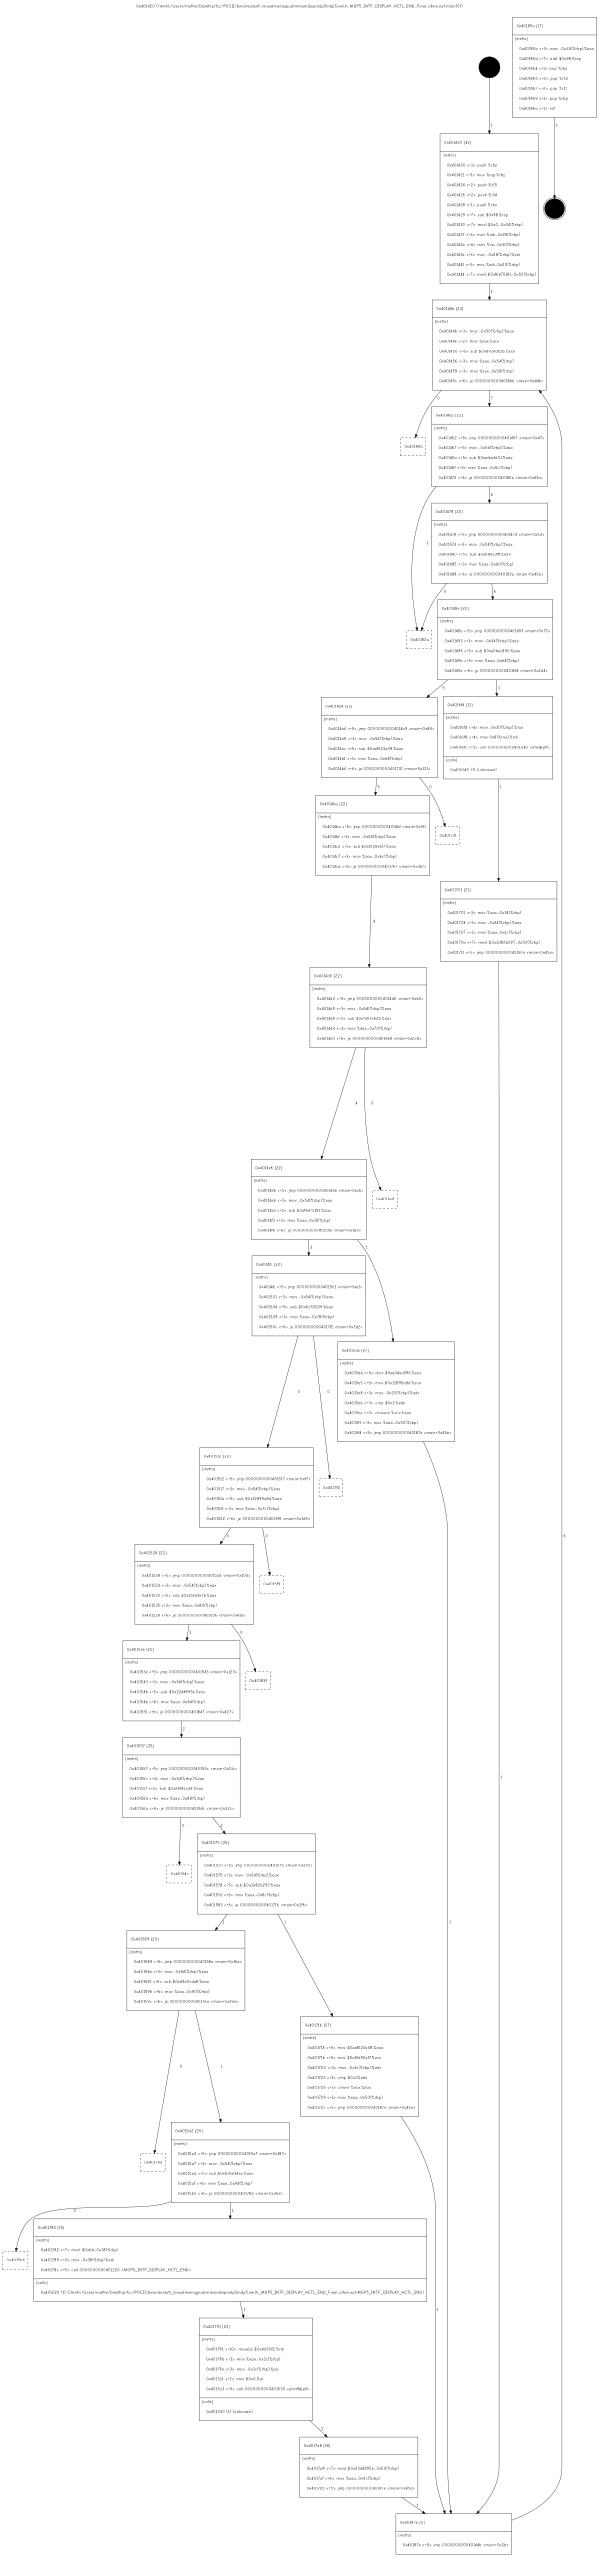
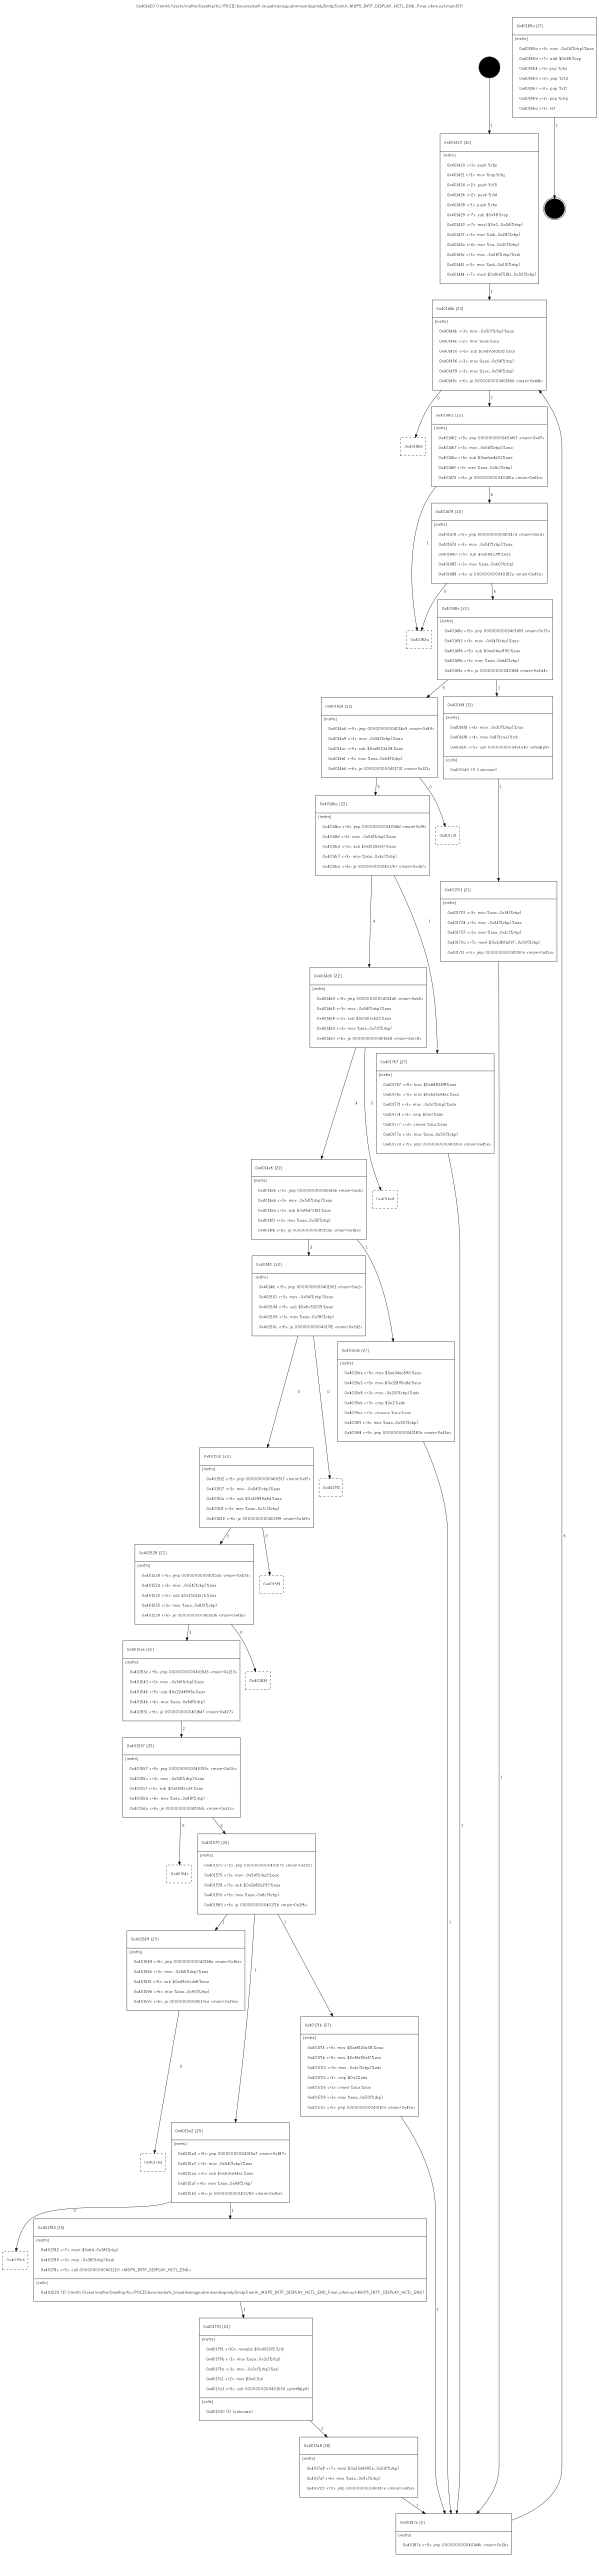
node "0x401767 [27]": added
edge "0x401589 [25]" -> "0x4015a2 [25]": now "0x401570 [25]" -> "0x4015a2 [25]"
